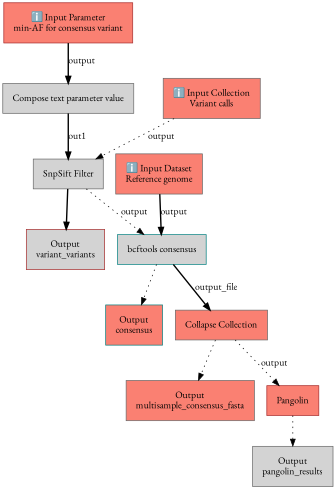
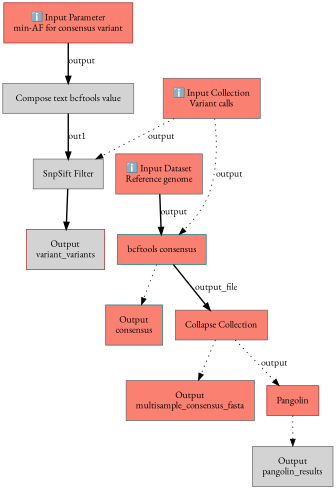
node "Compose text parameter value": label "Compose text parameter value" -> "Compose text bcftools value"
edge "SnpSift Filter" -> "bcftools consensus": now "ℹ️ Input Collection Variant calls" -> "bcftools consensus"
node "bcftools consensus": fillcolor lightgrey -> salmon
